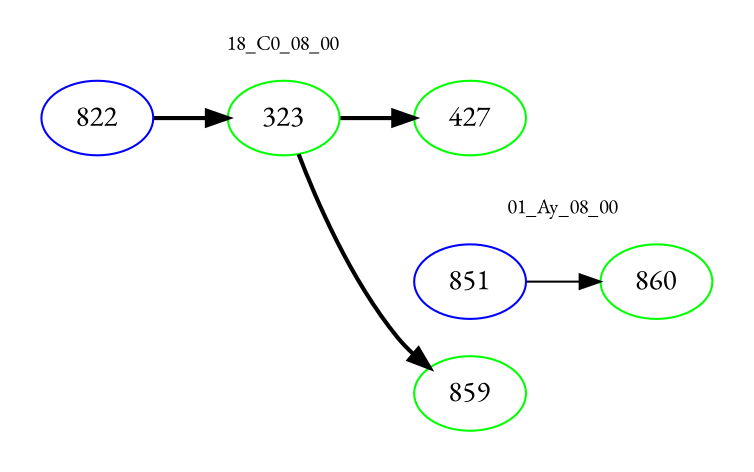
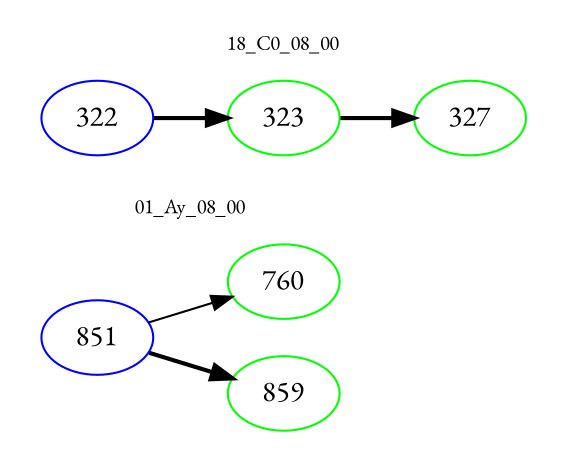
node "822": label "822" -> "322"
node "427": label "427" -> "327"
edge "323" -> "859": now "851" -> "859"
node "860": label "860" -> "760"
